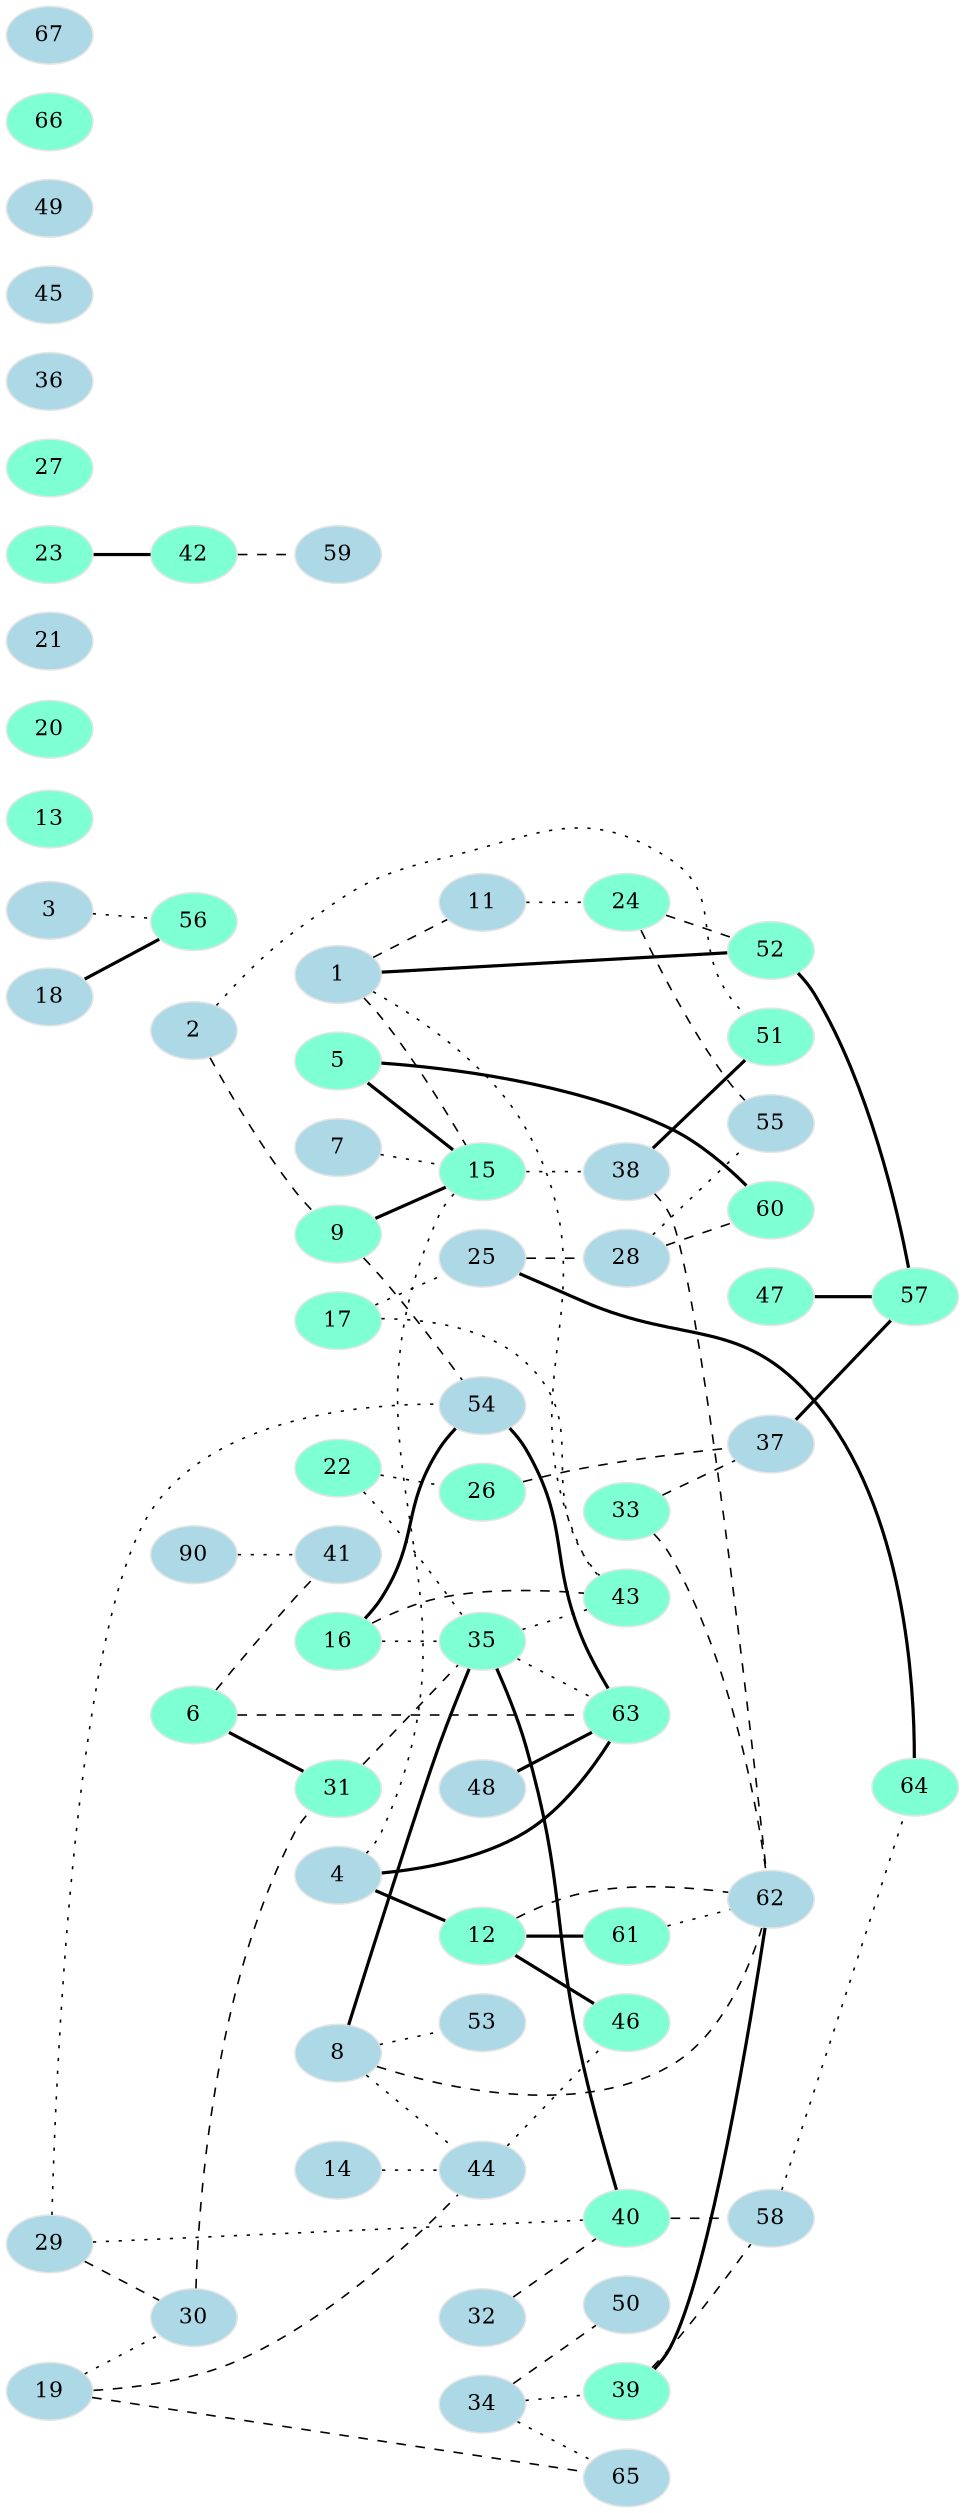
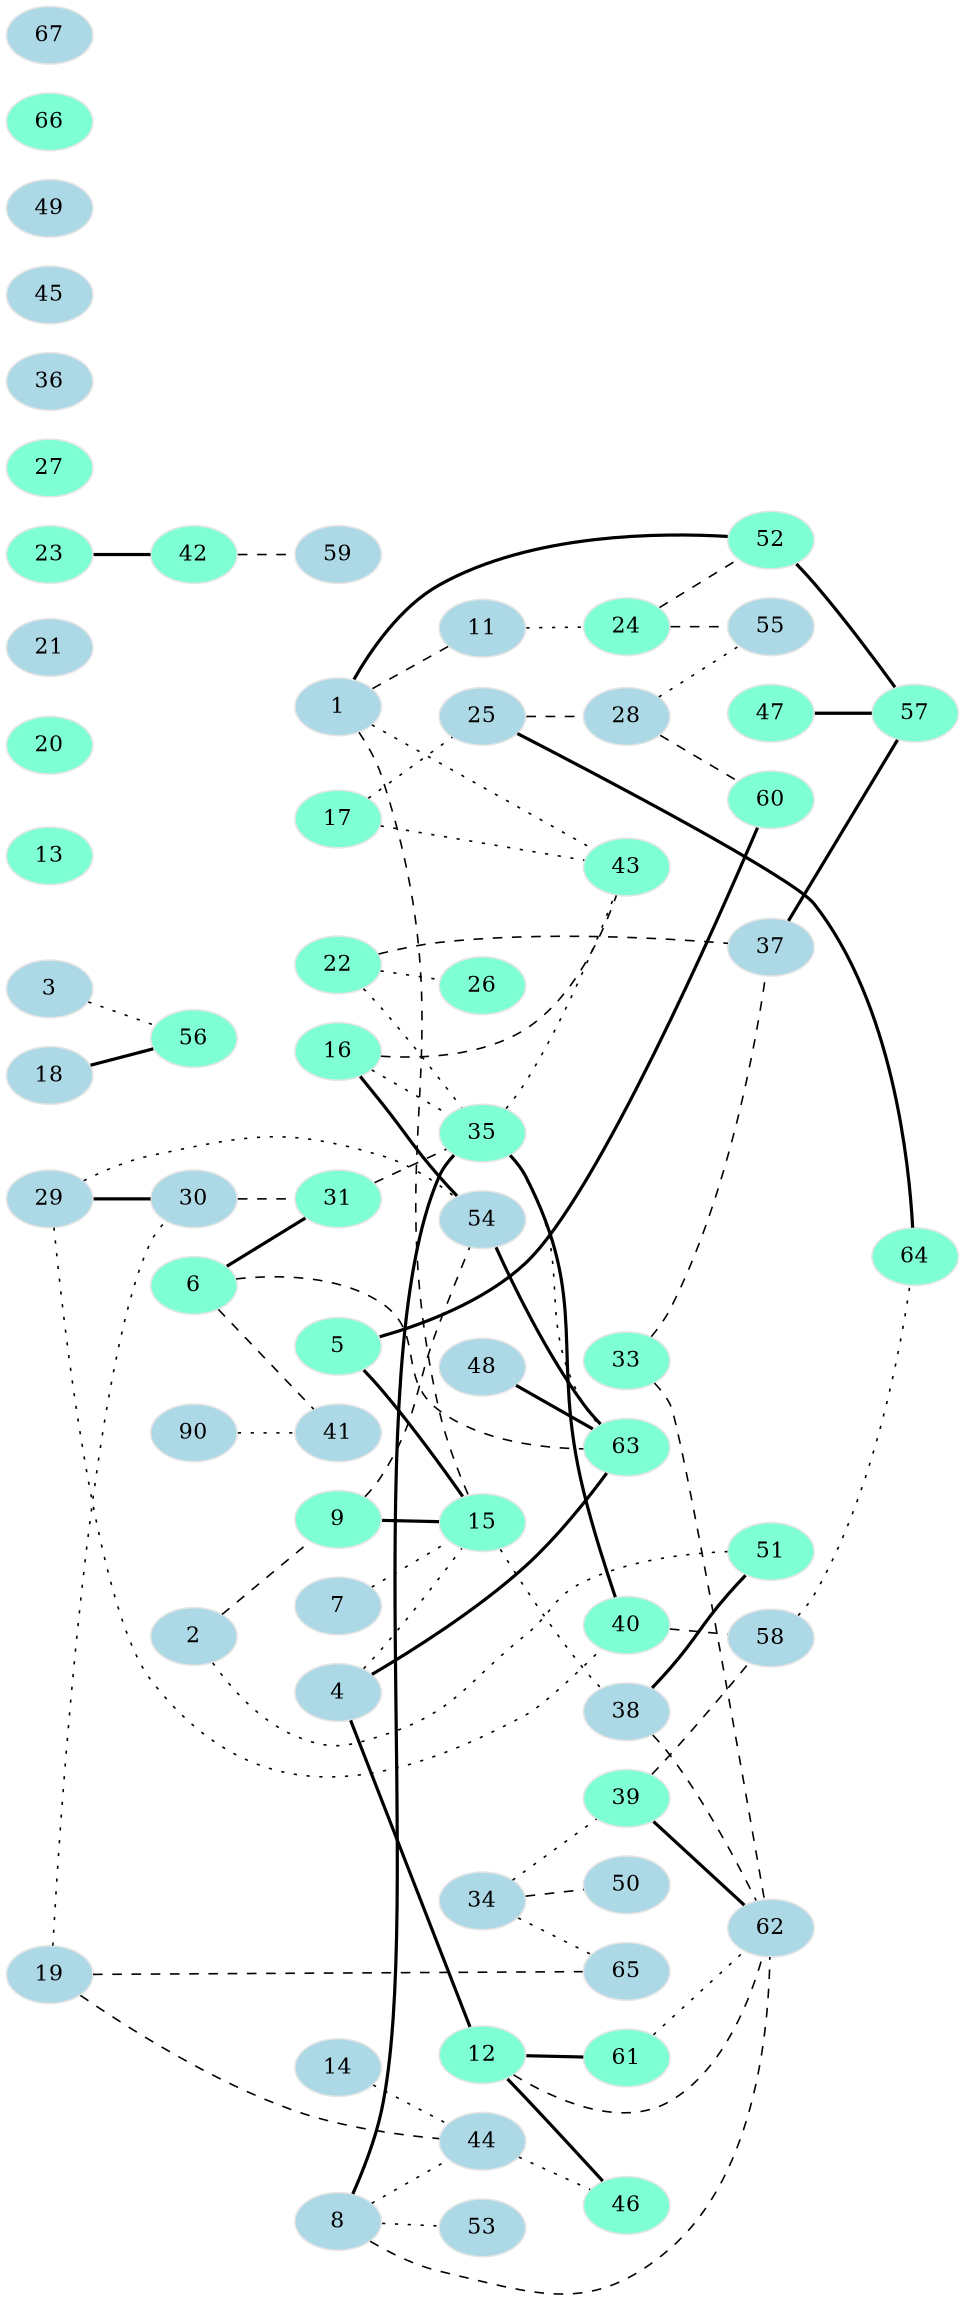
edge "37" -- "26": now "37" -- "22"
edge "29" -- "30": style dashed -> bold
node "32": removed
